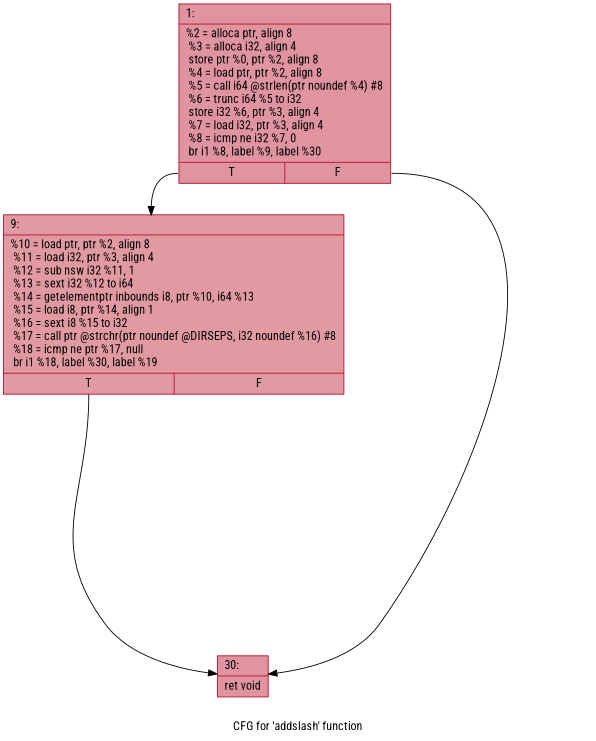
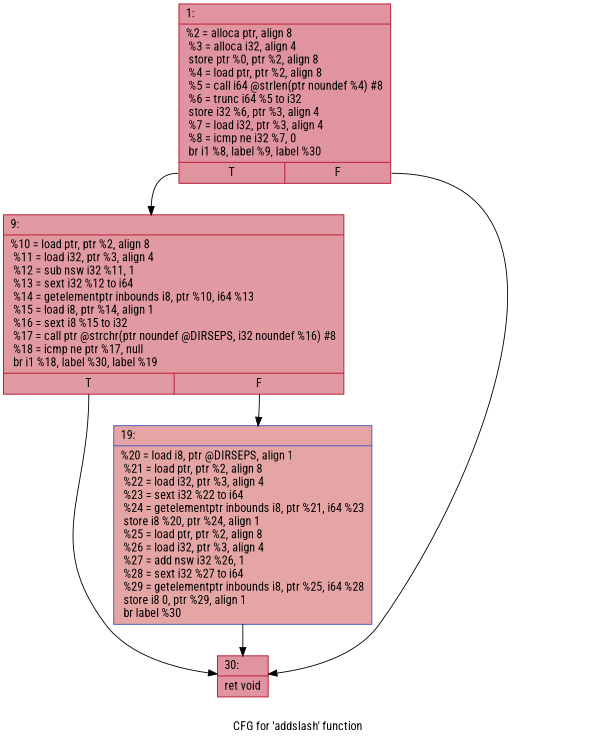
node "19:": added
